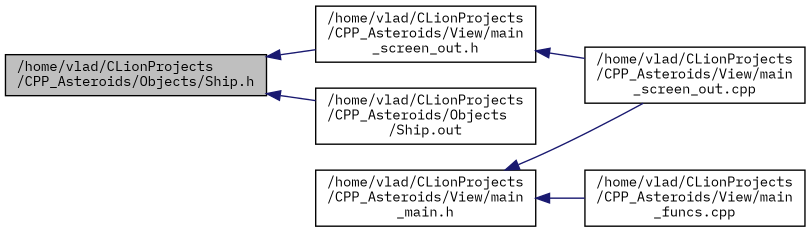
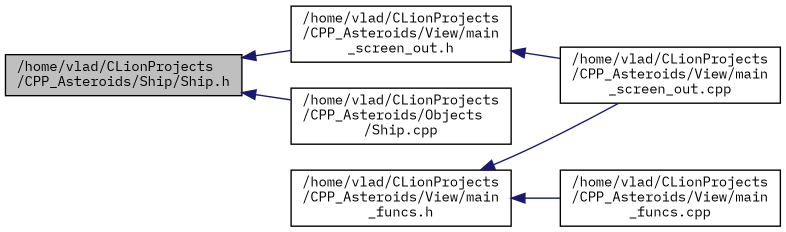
node "/home/vlad/CLionProjects /CPP_Asteroids/Objects/Ship.h": label "/home/vlad/CLionProjects /CPP_Asteroids/Objects/Ship.h" -> "/home/vlad/CLionProjects /CPP_Asteroids/Ship/Ship.h"
node "/home/vlad/CLionProjects /CPP_Asteroids/Objects /Ship.out": label "/home/vlad/CLionProjects /CPP_Asteroids/Objects /Ship.out" -> "/home/vlad/CLionProjects /CPP_Asteroids/Objects /Ship.cpp"
node "/home/vlad/CLionProjects /CPP_Asteroids/View/main _main.h": label "/home/vlad/CLionProjects /CPP_Asteroids/View/main _main.h" -> "/home/vlad/CLionProjects /CPP_Asteroids/View/main _funcs.h"
